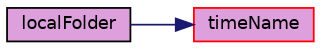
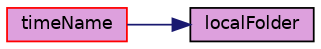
edge "localFolder" -> "timeName": reversed
